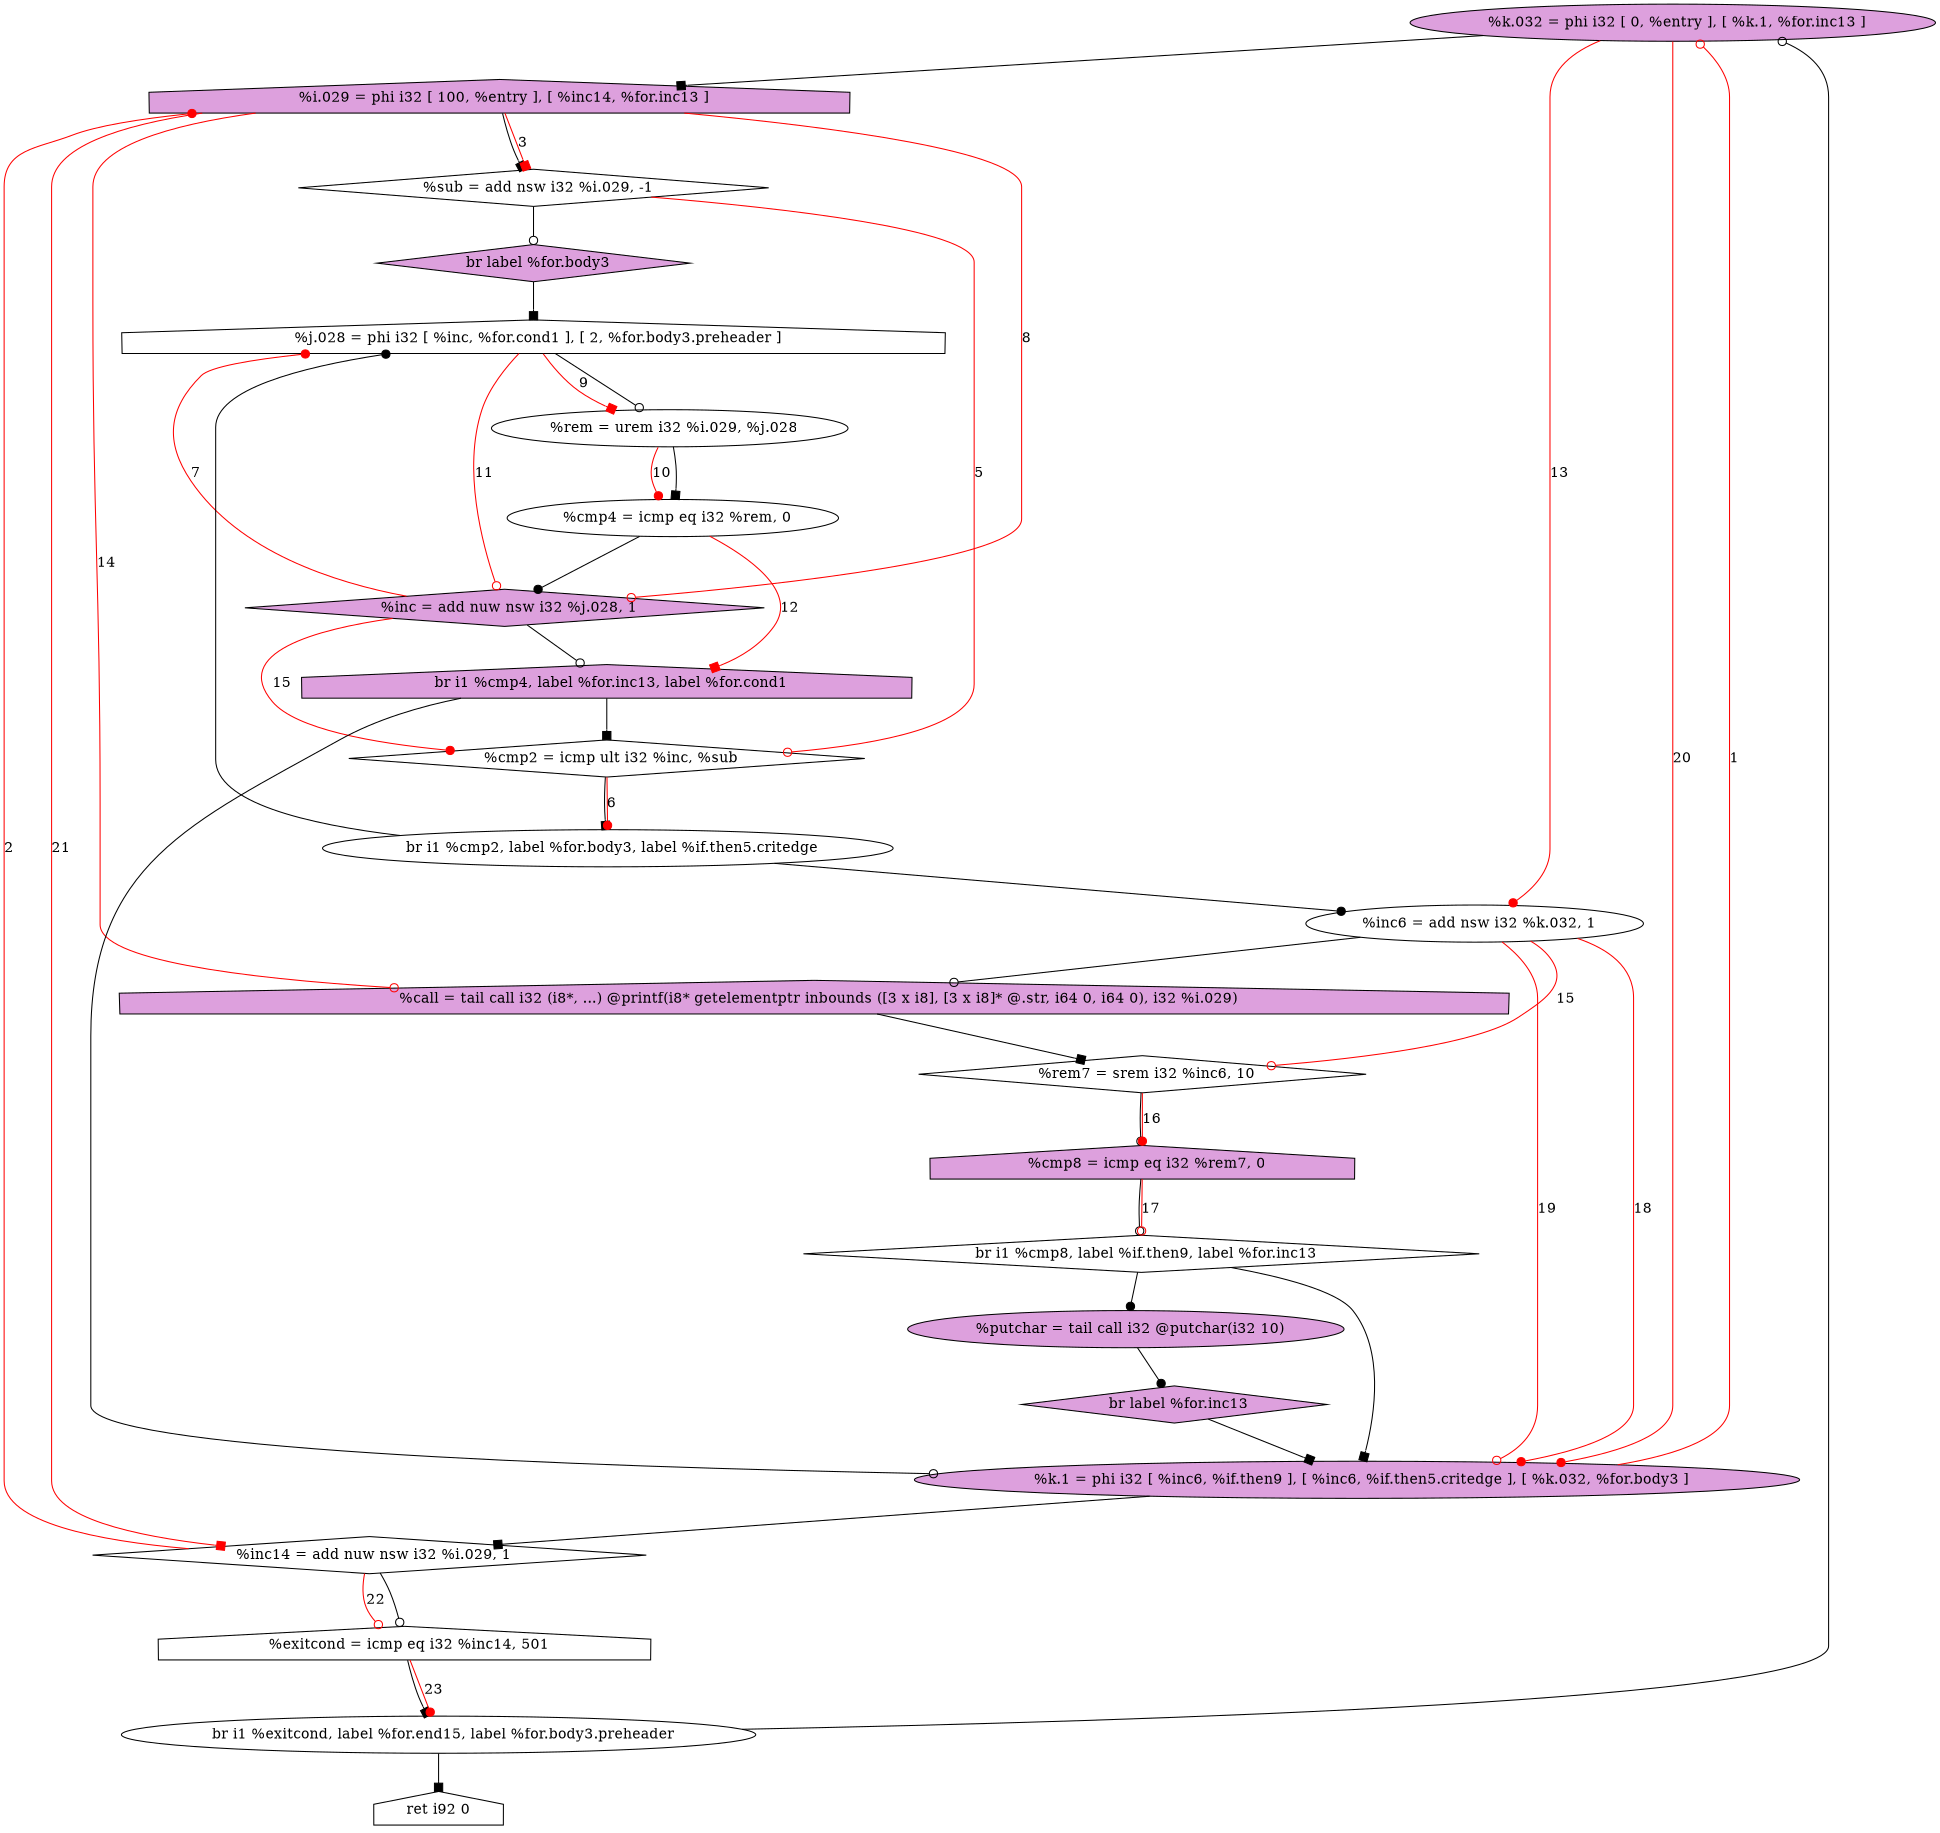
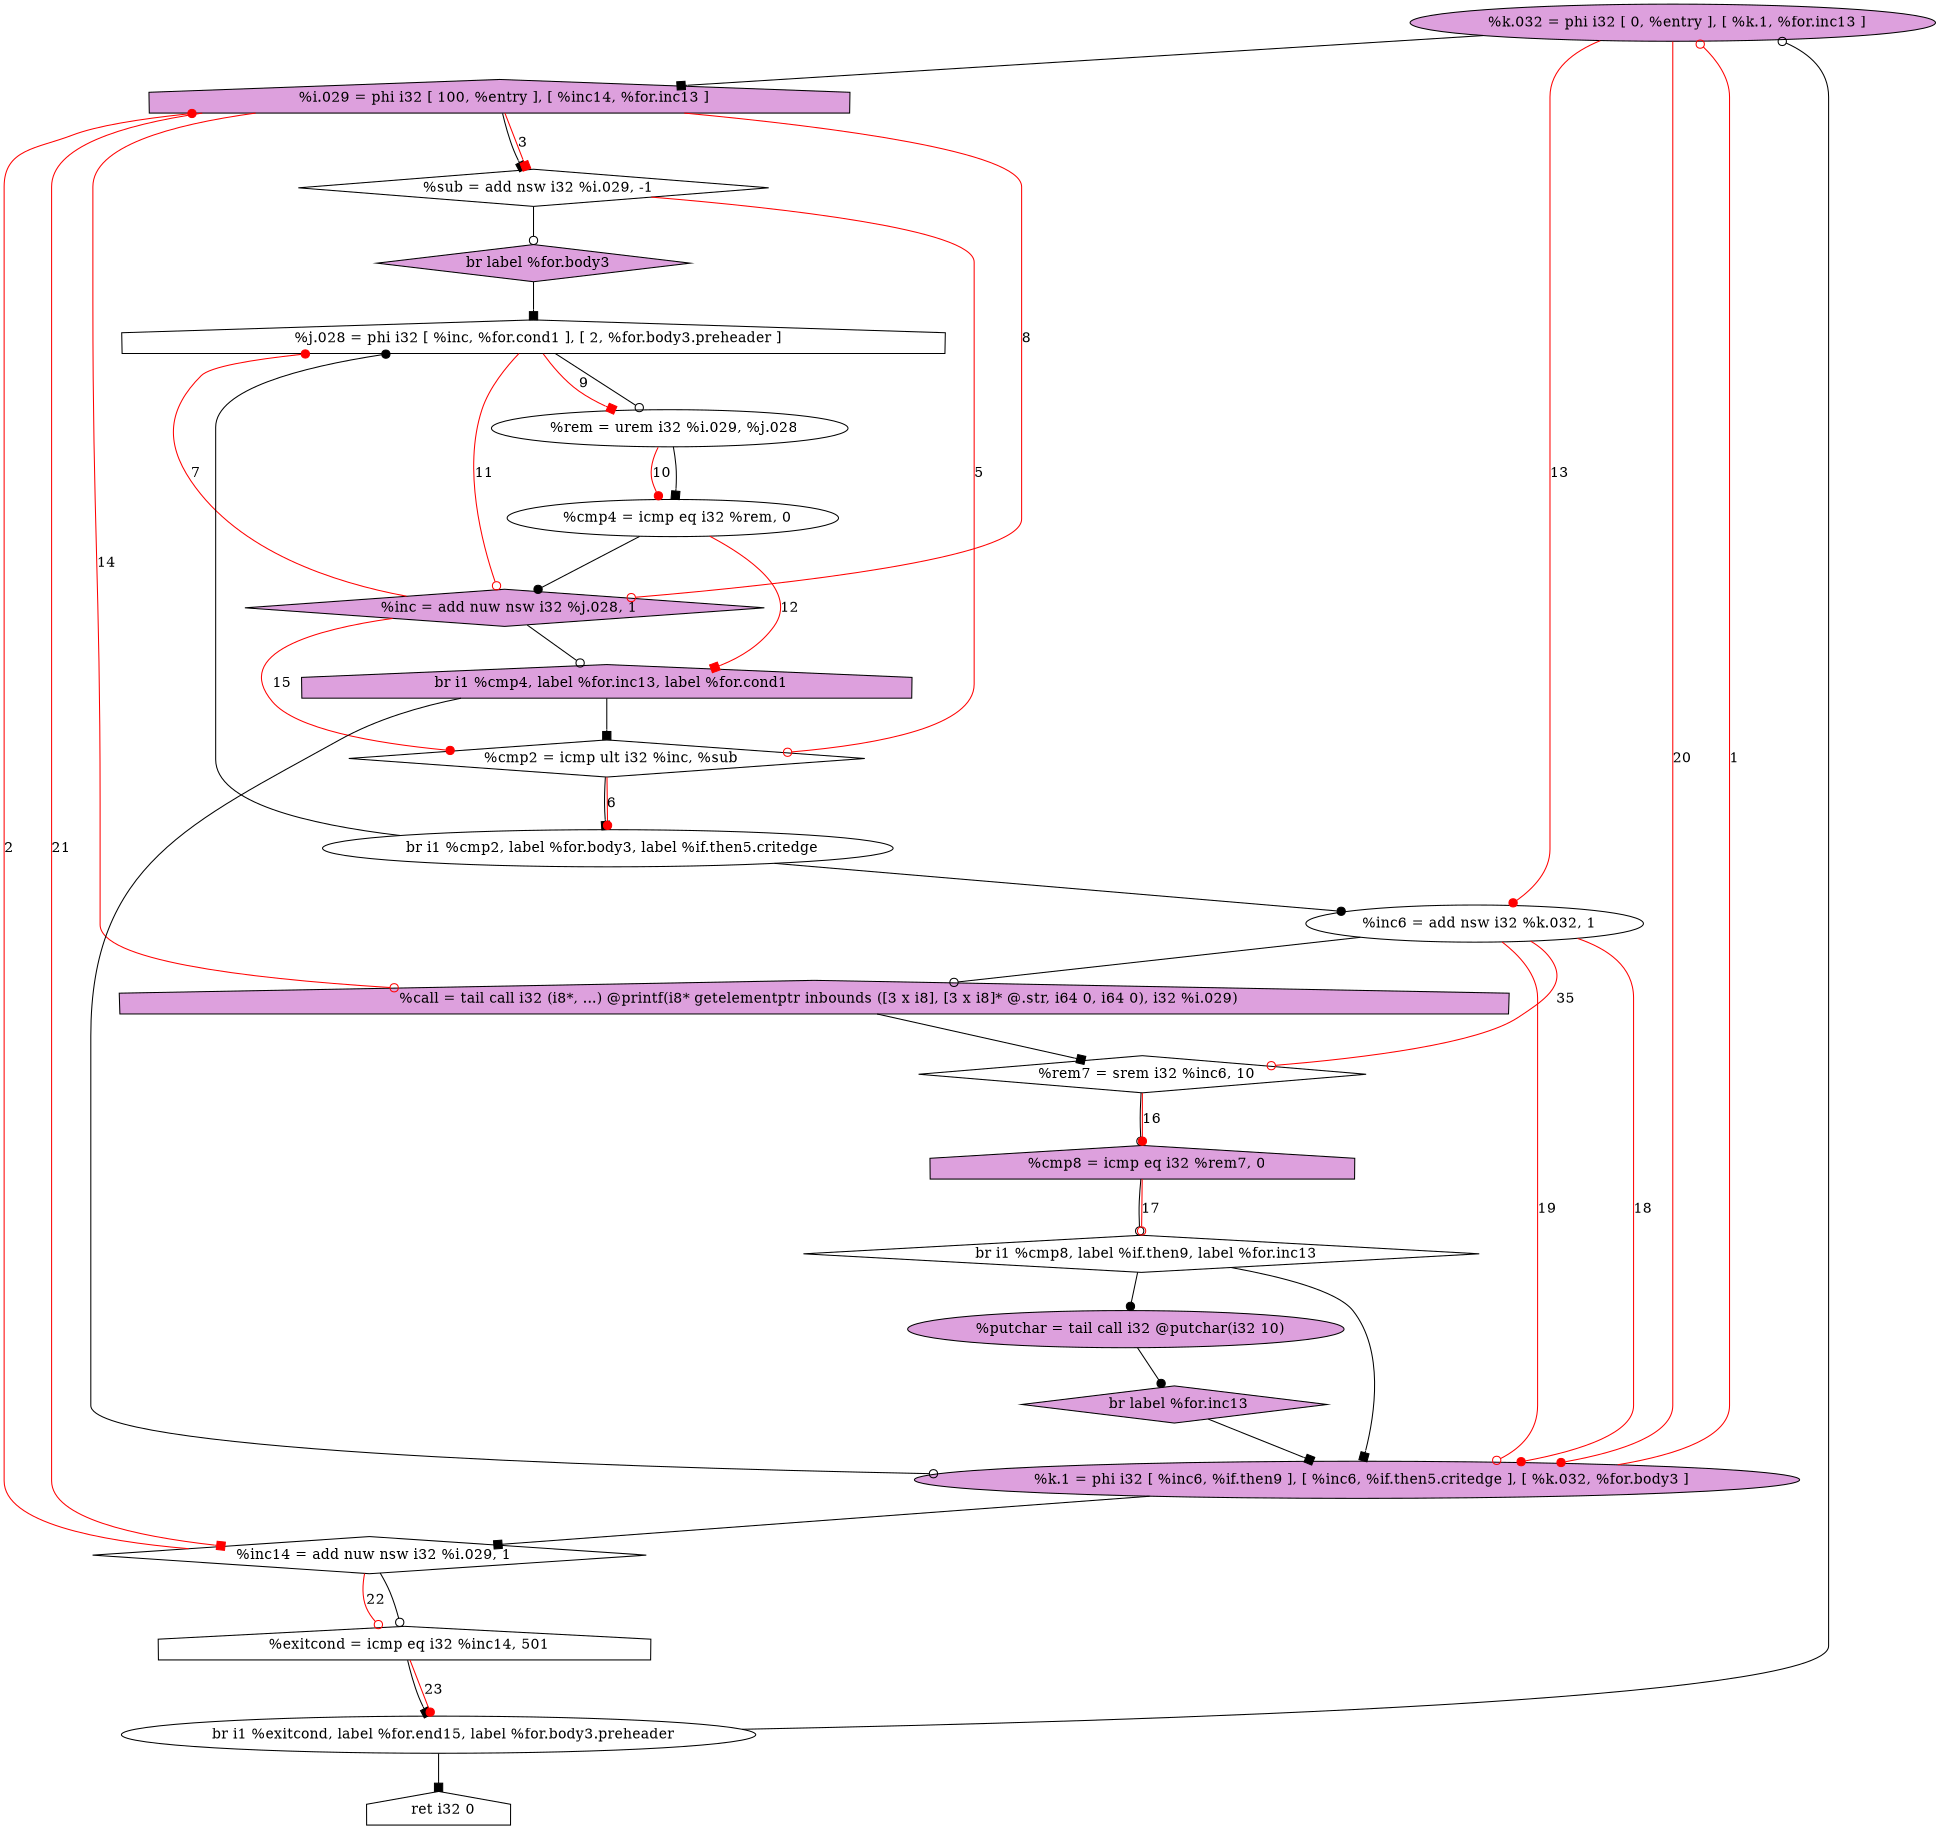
edge "%inc6 = add nsw i32 %k.032, 1" -> "%rem7 = srem i32 %inc6, 10": label "15" -> "35"
node "ret i92 0": label "ret i92 0" -> "ret i32 0"
